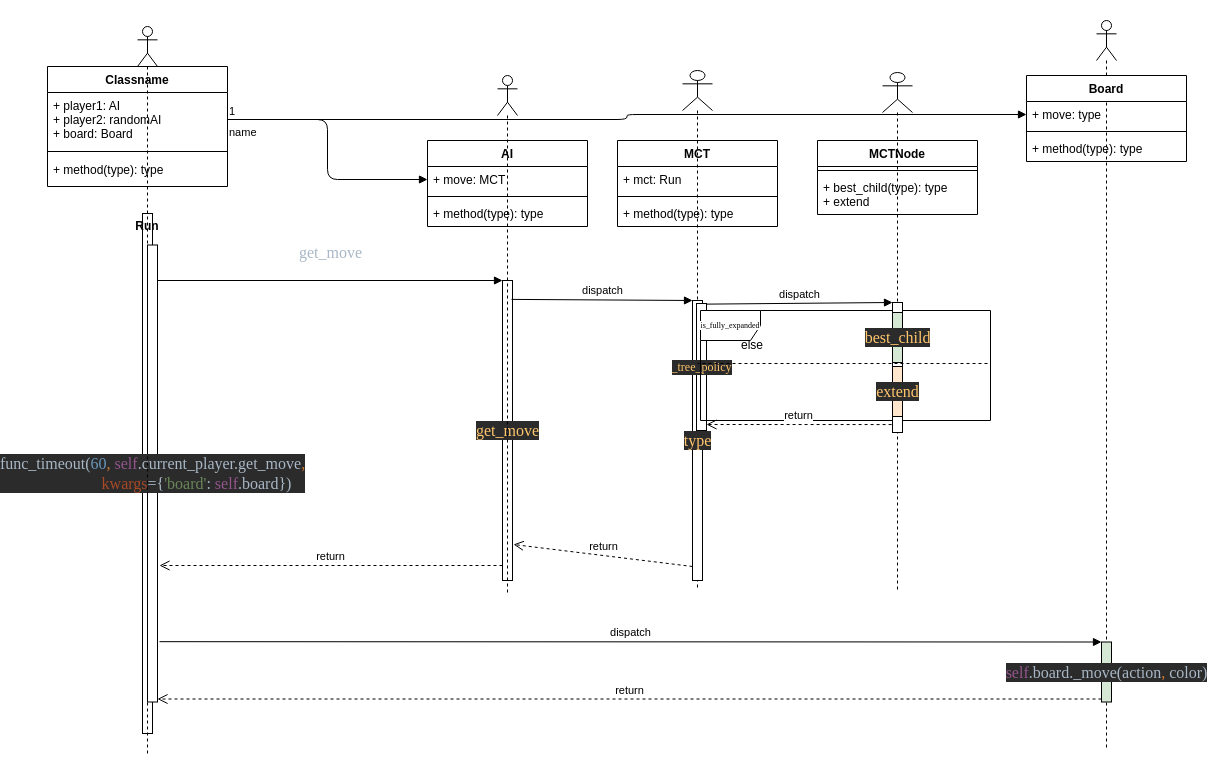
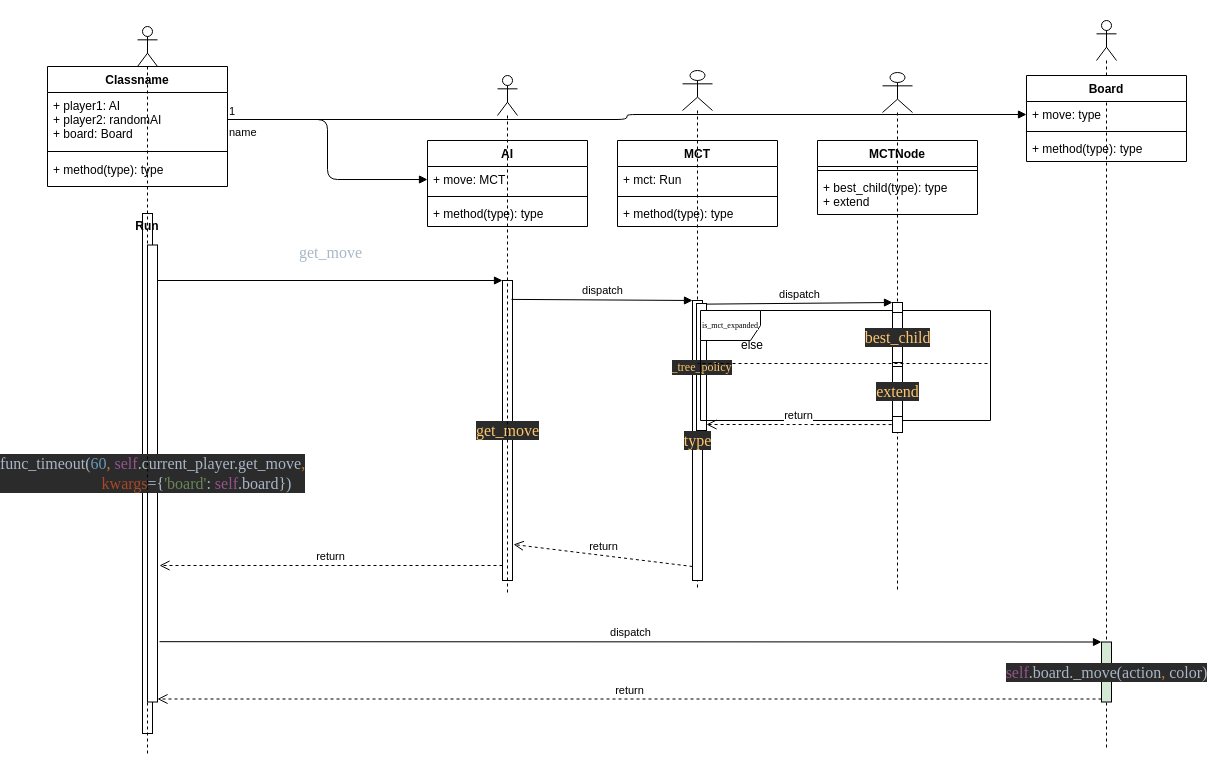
node "is_fully_expanded": label "is_fully_expanded" -> "is_mct_expanded"
node "best_child": fillcolor #d5e8d4 -> #ffffff
node "extend": fillcolor #ffe6cc -> #ffffff
